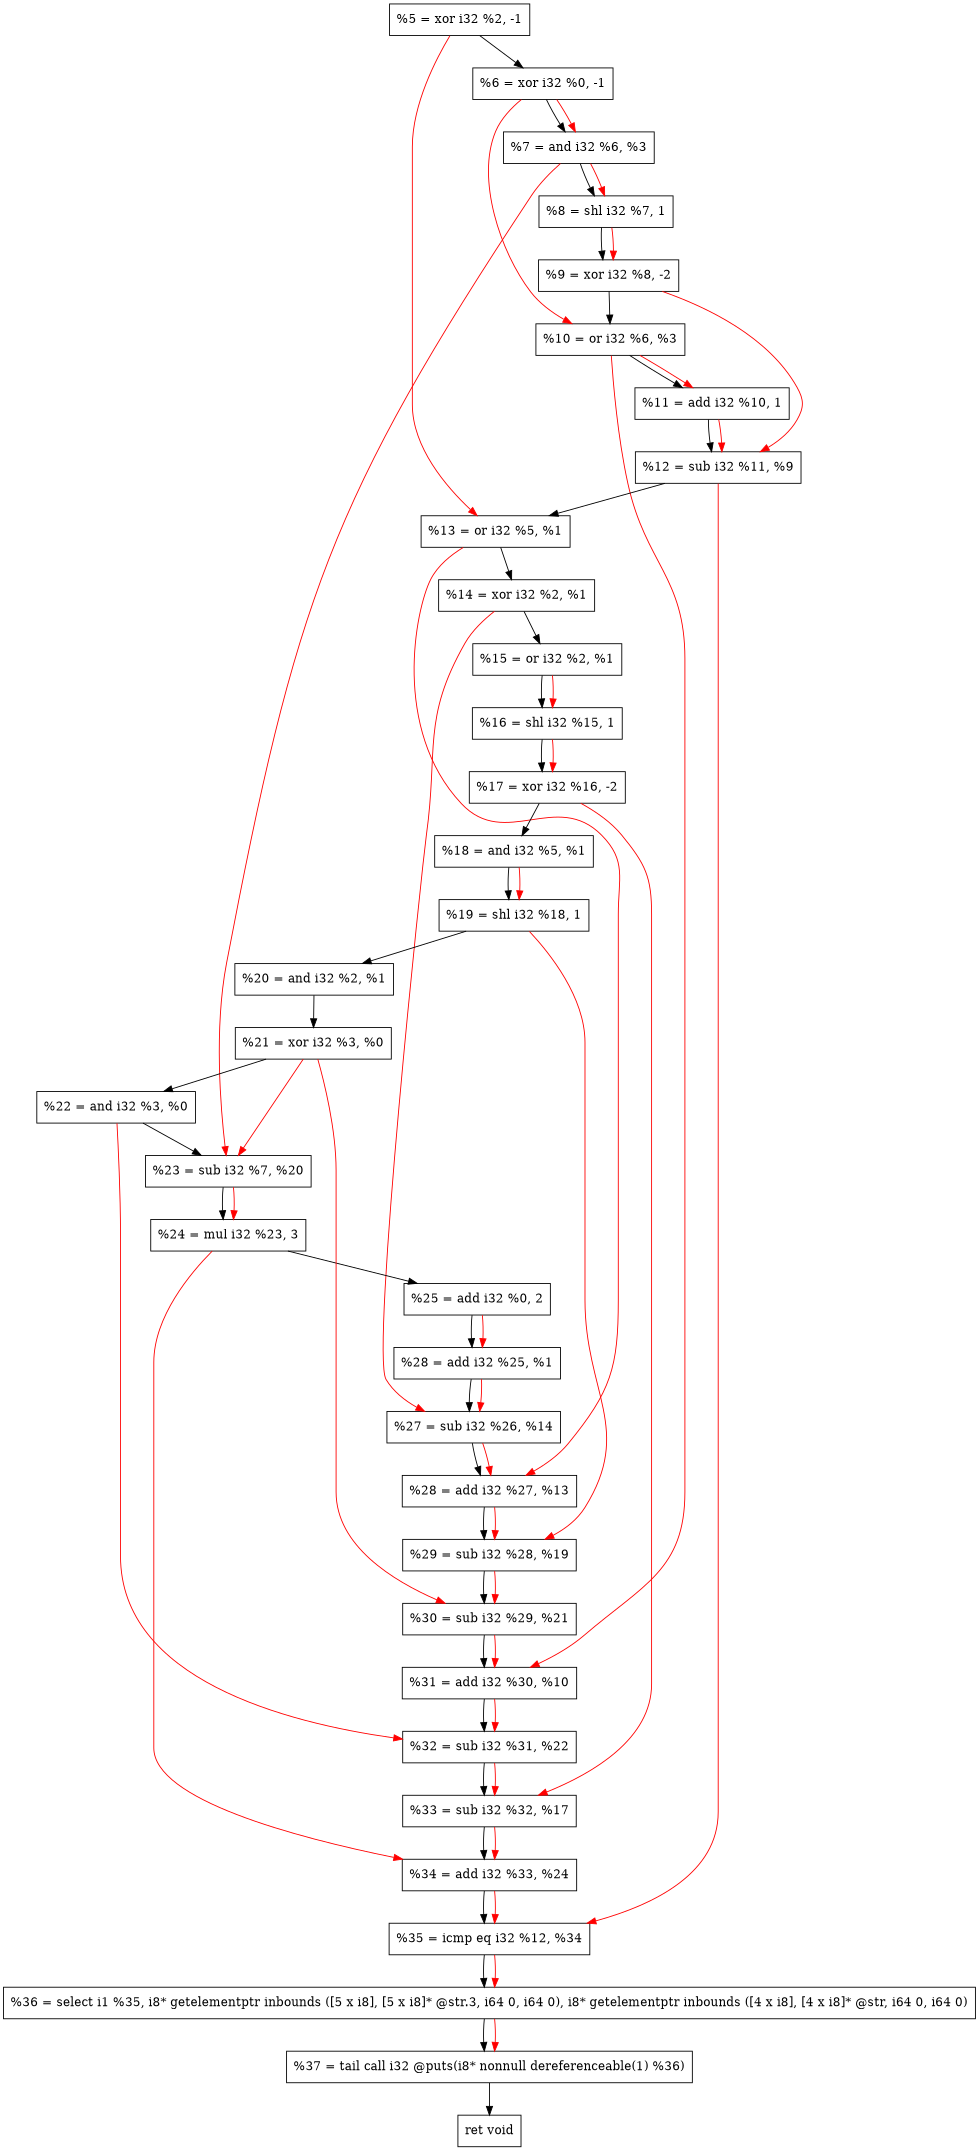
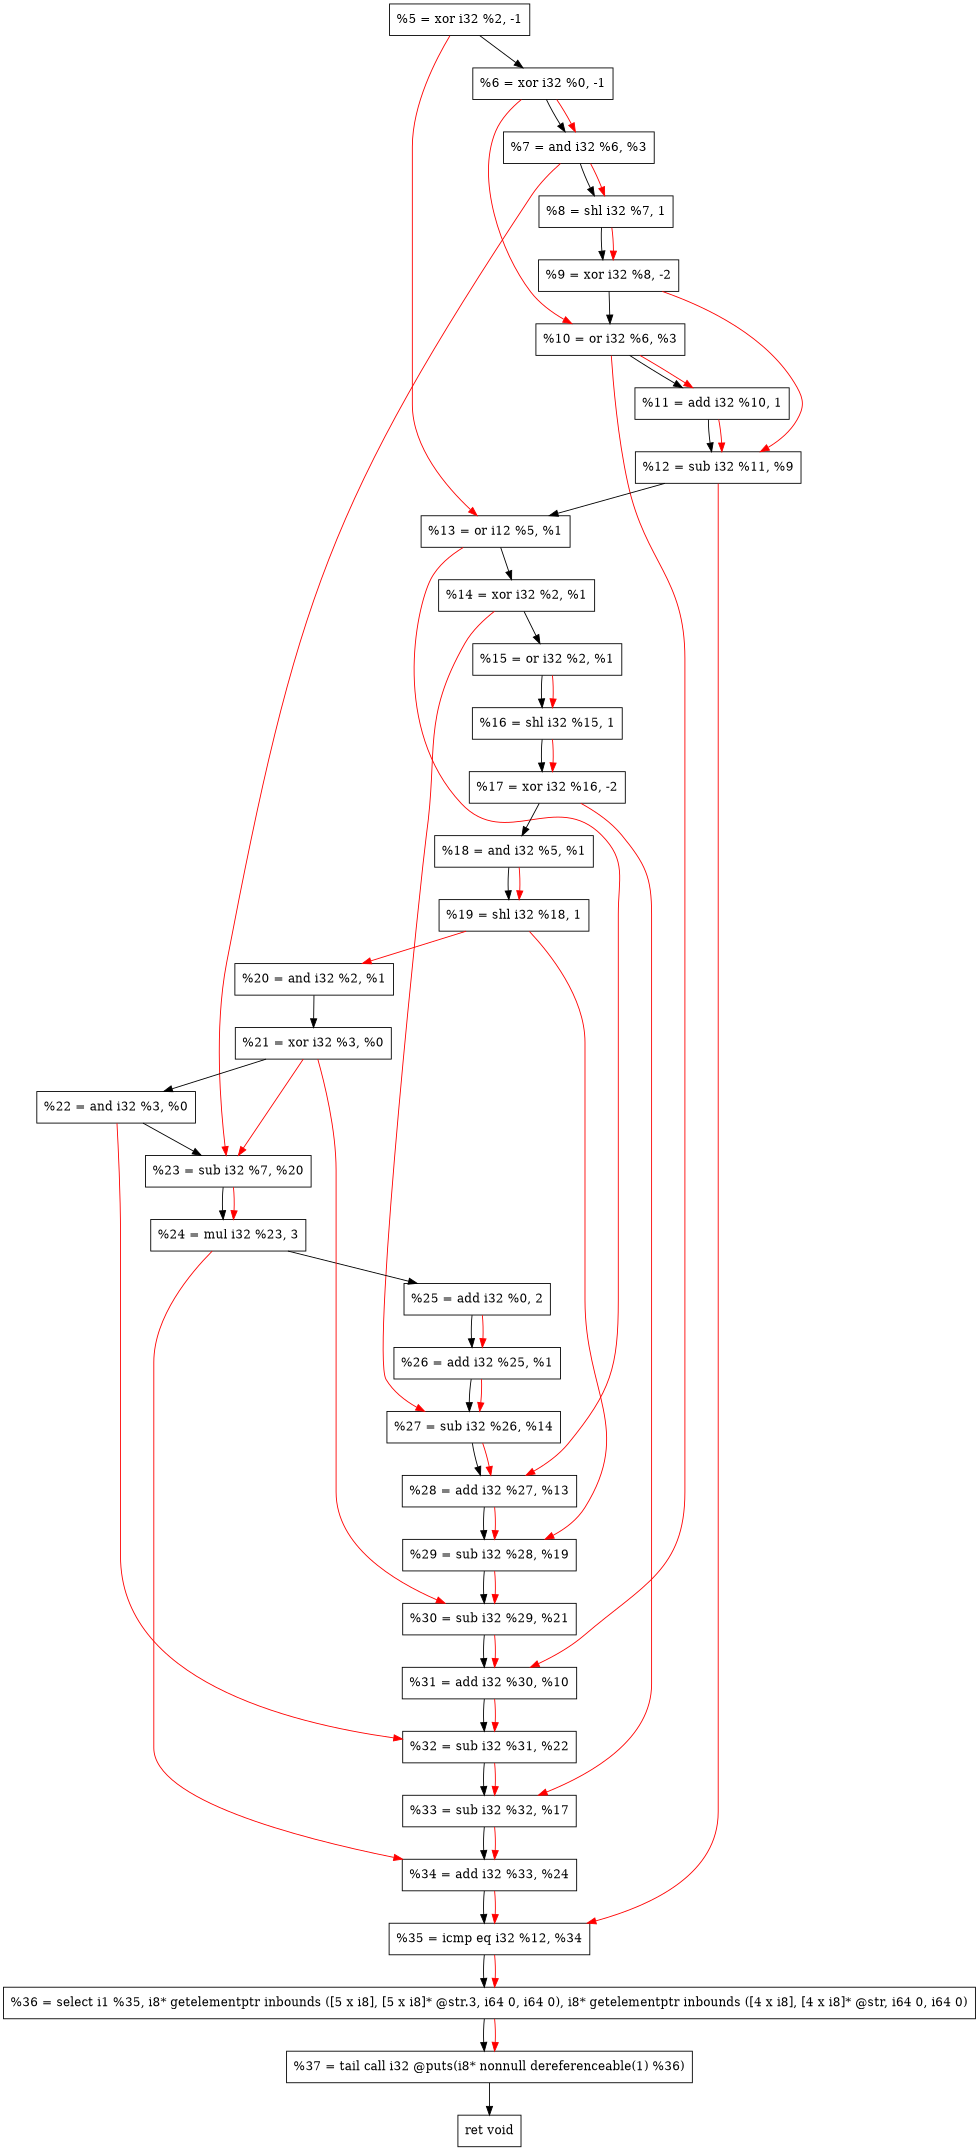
node "%13 = or i32 %5, %1": label "%13 = or i32 %5, %1" -> "%13 = or i12 %5, %1"
edge "%19 = shl i32 %18, 1" -> "%20 = and i32 %2, %1": color black -> red
node "%28 = add i32 %25, %1": label "%28 = add i32 %25, %1" -> "%26 = add i32 %25, %1"
